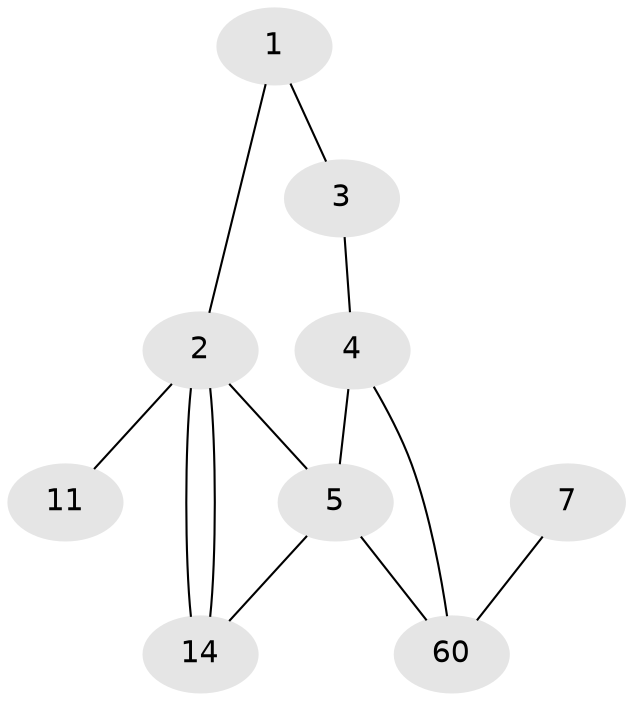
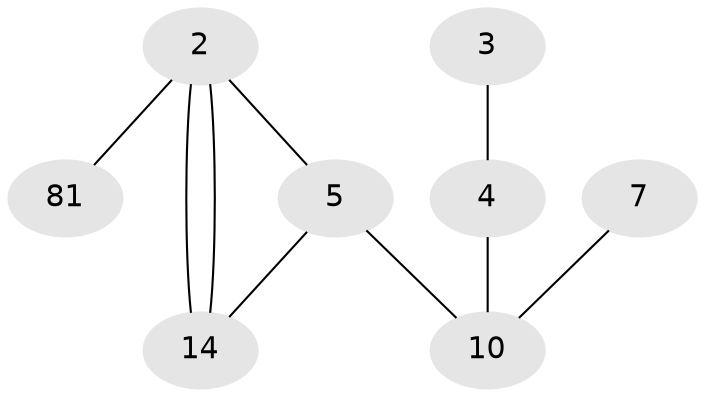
node "1": removed
edge "4" -- "5": removed
node "11": label "11" -> "81"
node "60": label "60" -> "10"
